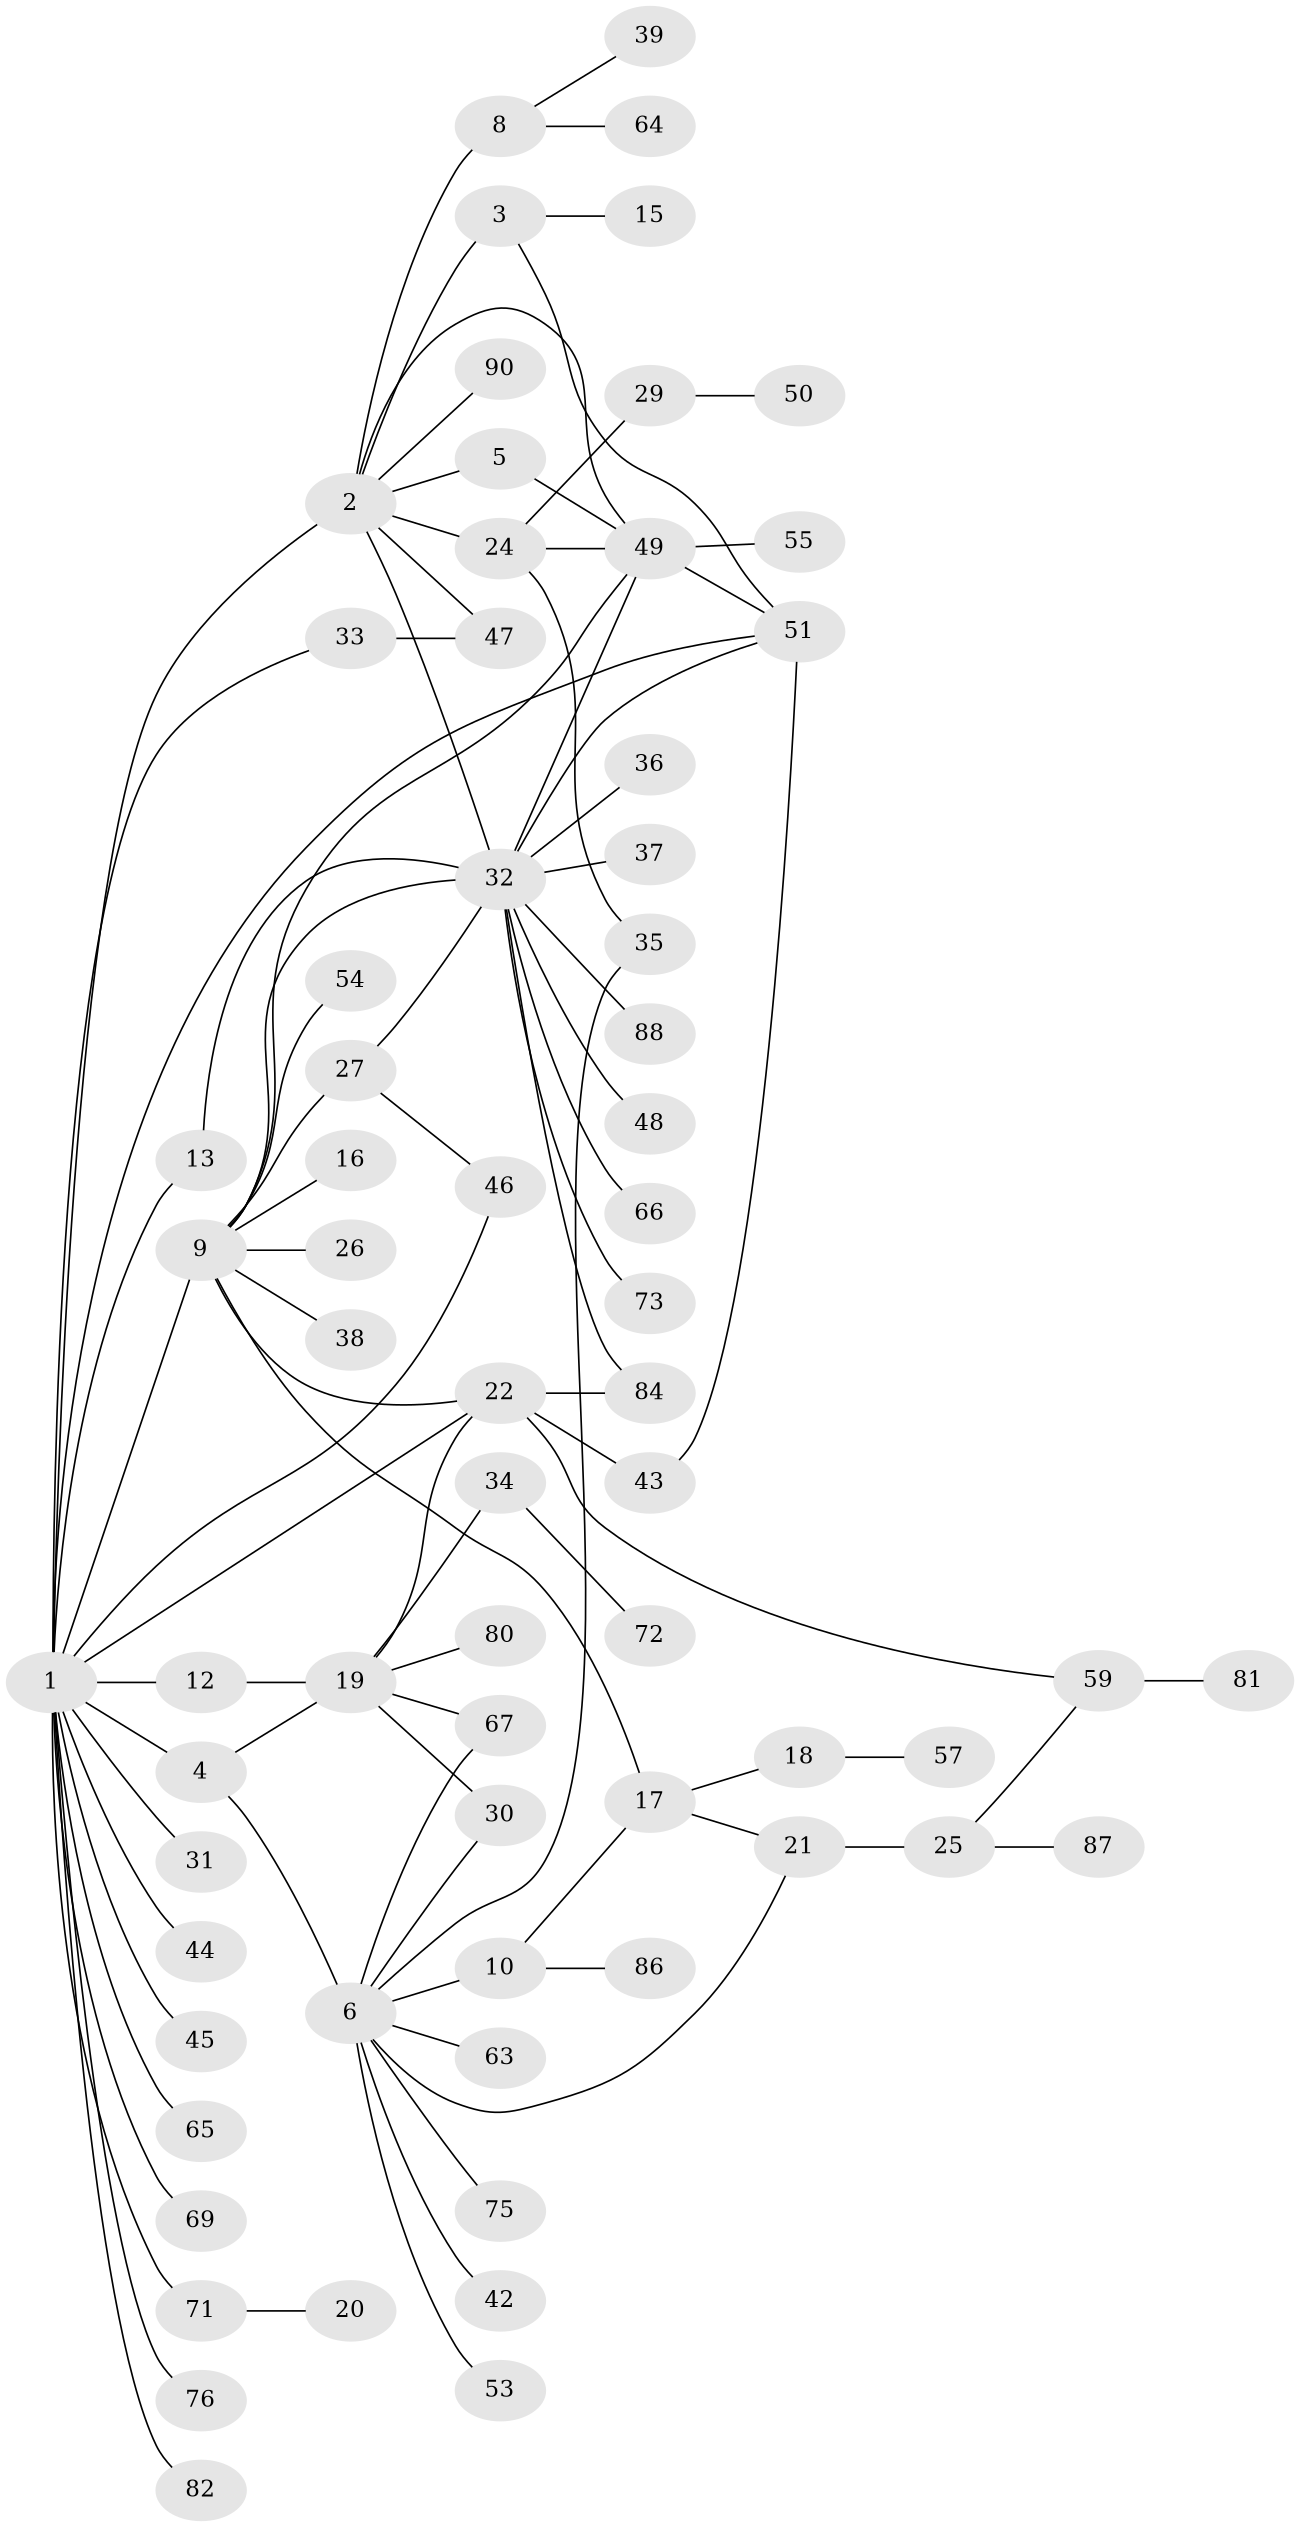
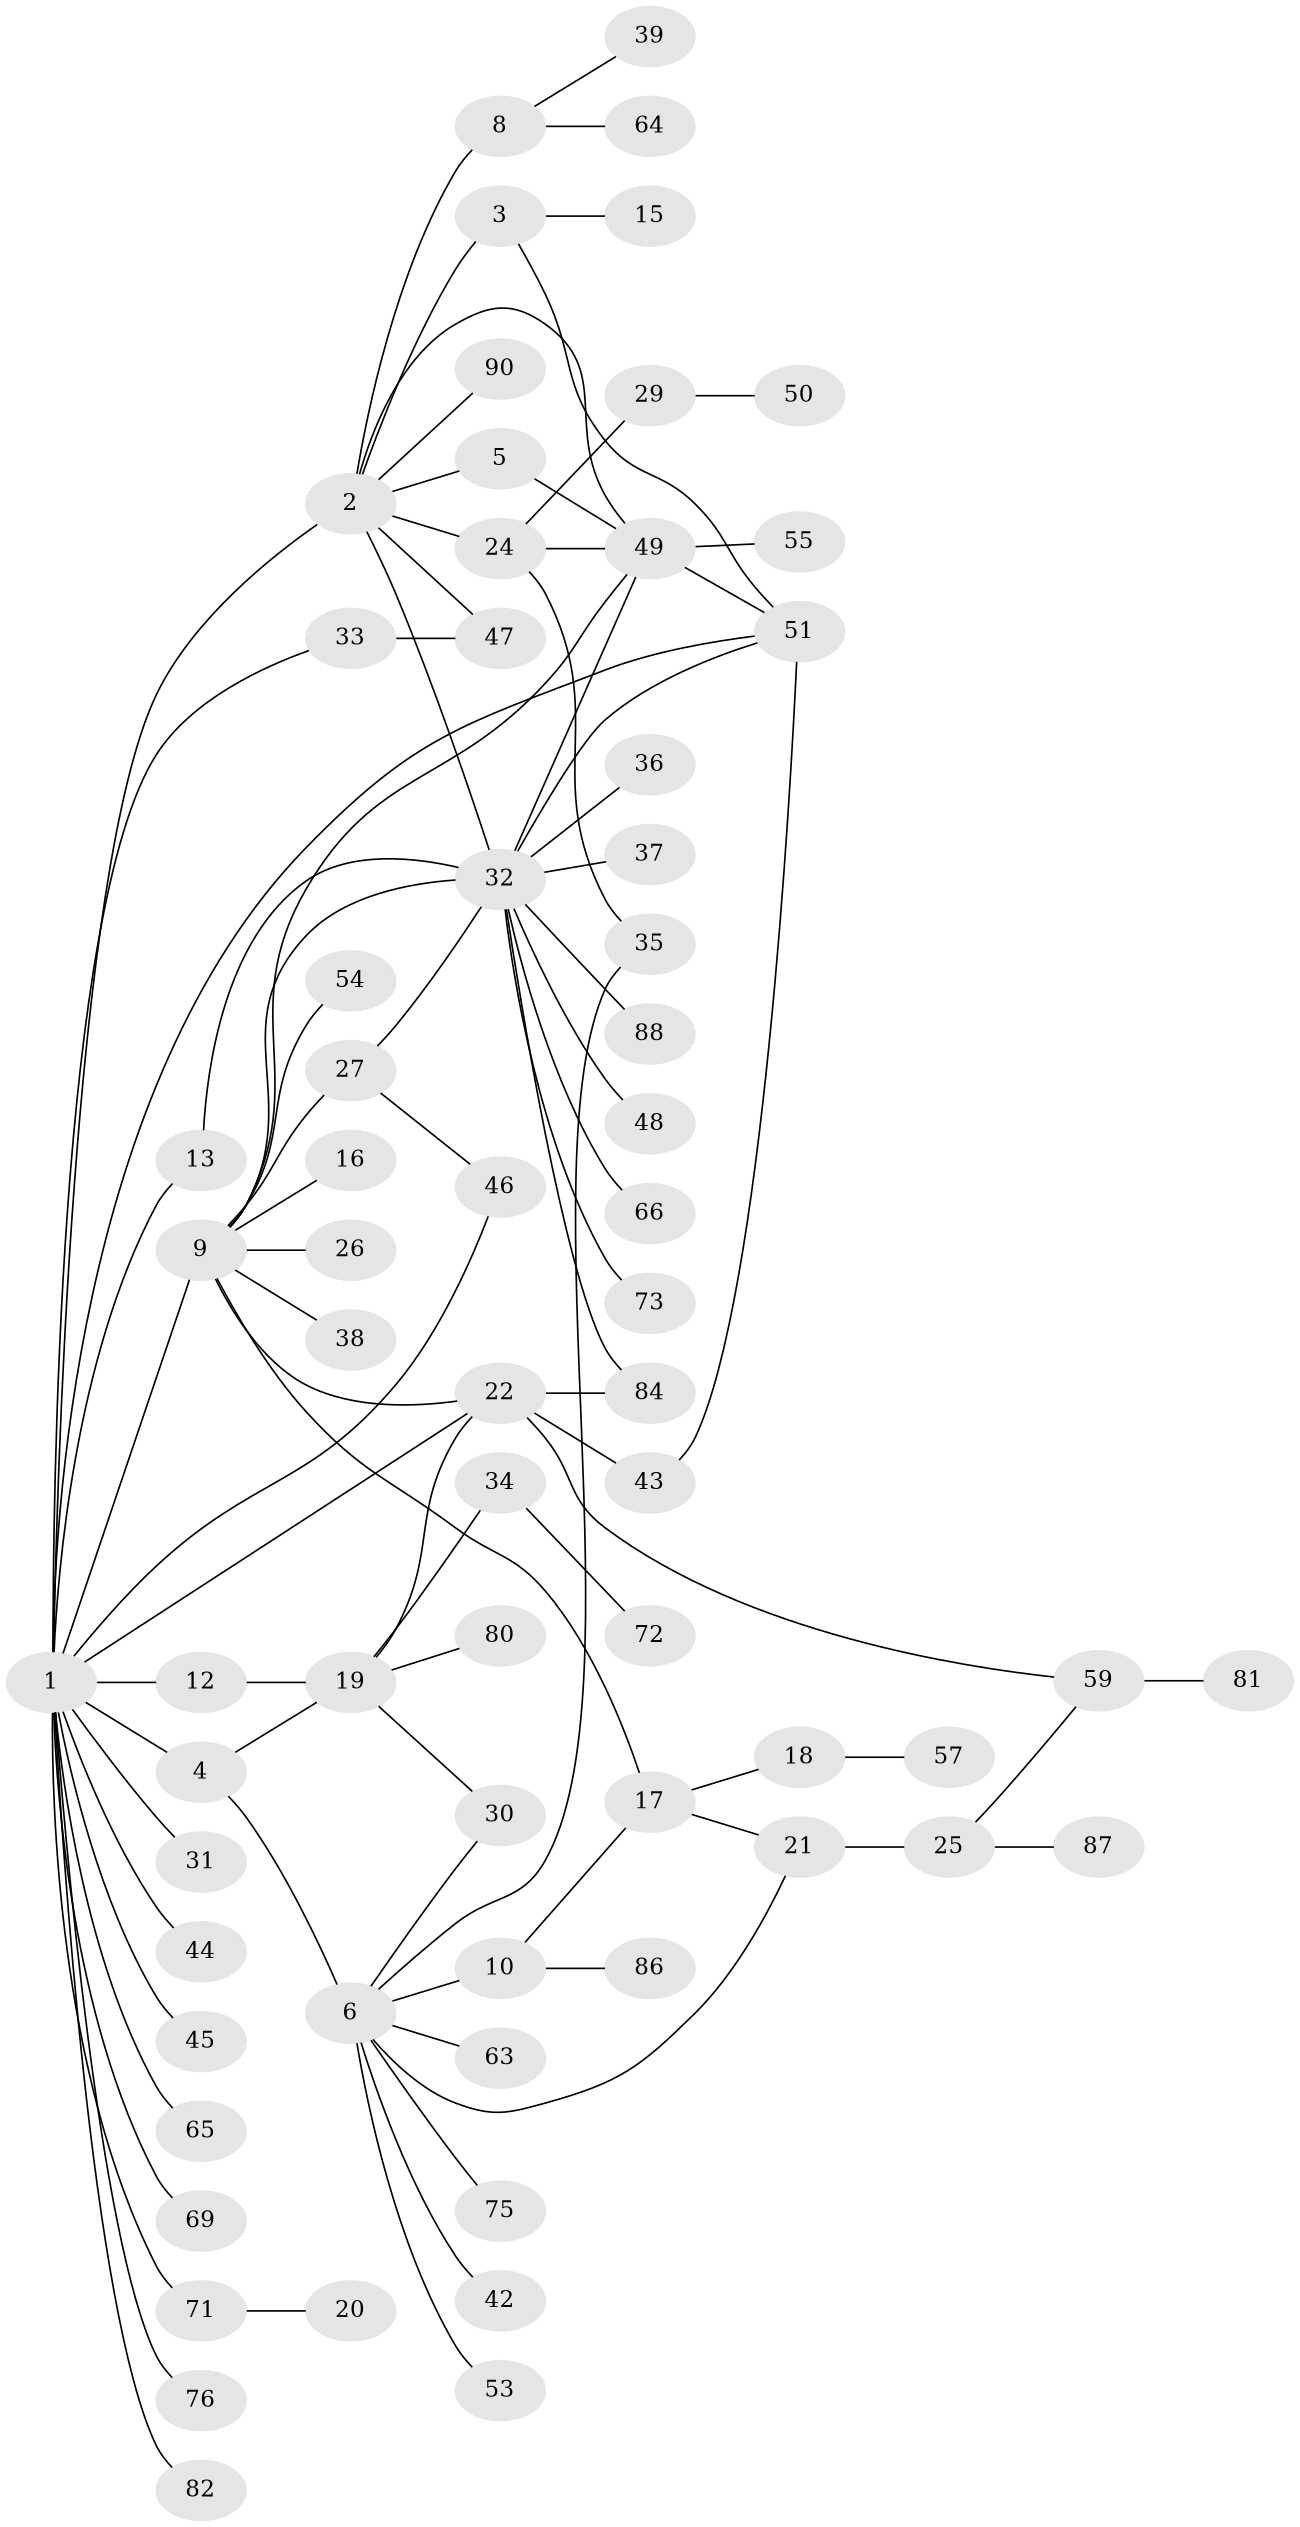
node "67": removed
